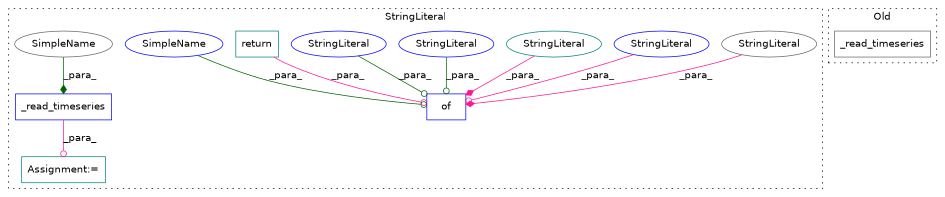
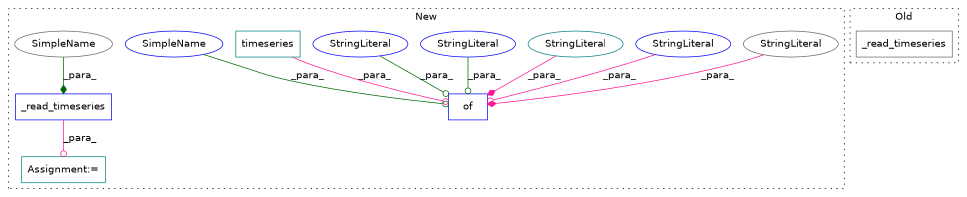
cluster "StringLiteral": label "StringLiteral" -> "New"
node "return": label "return" -> "timeseries"
